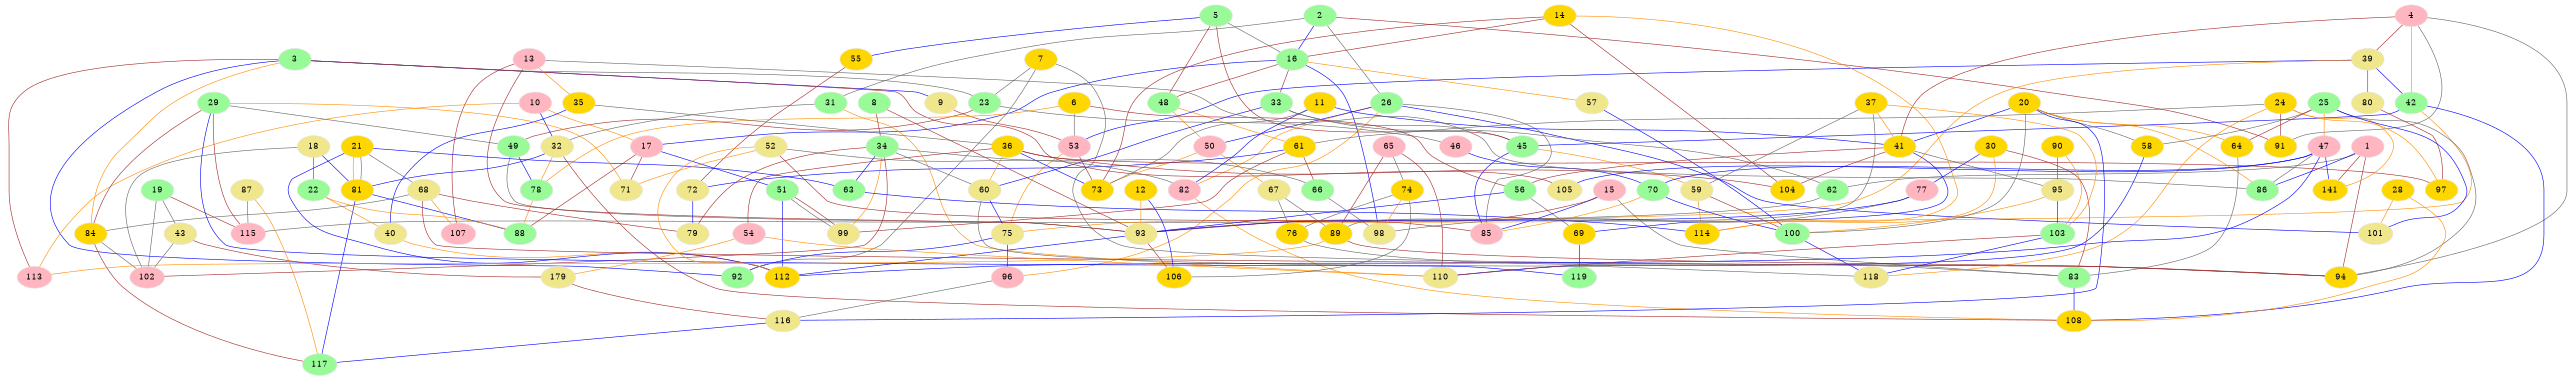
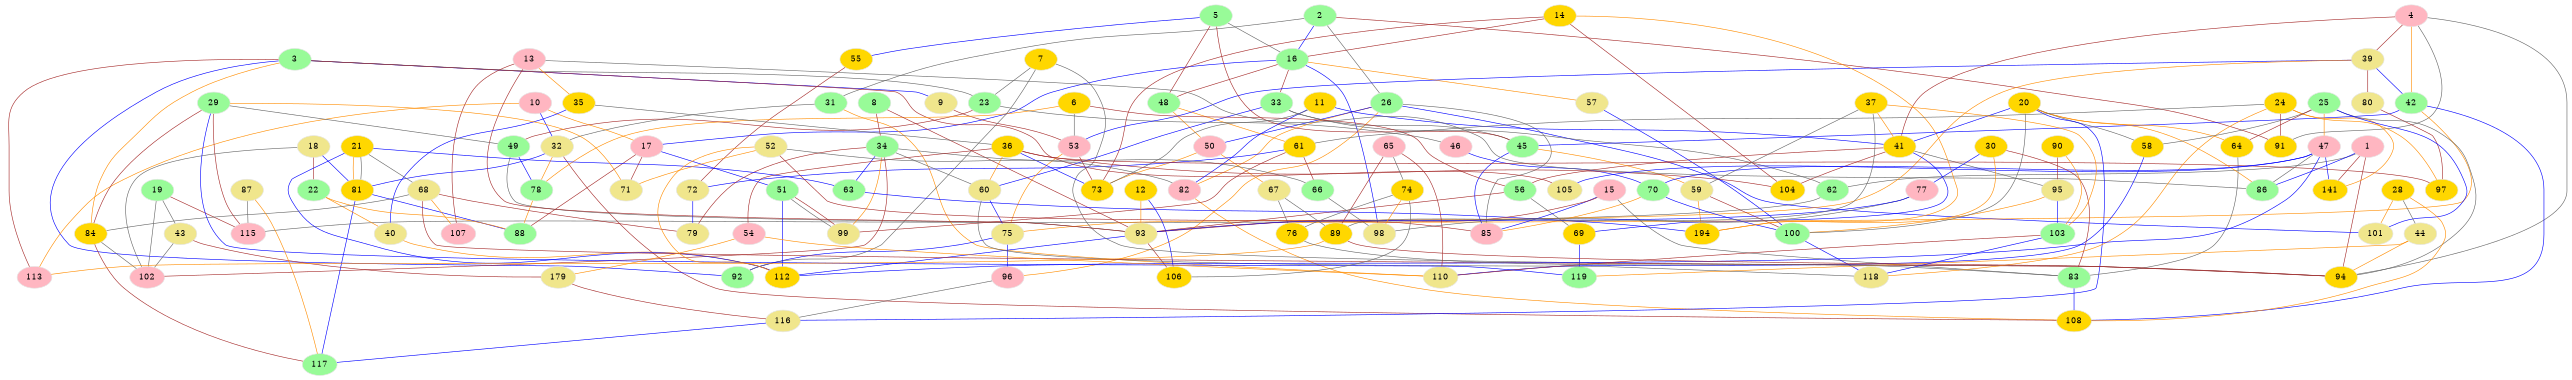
edge "56" -- "93": color blue -> brown
node "114": label "114" -> "194"
node "44": added
